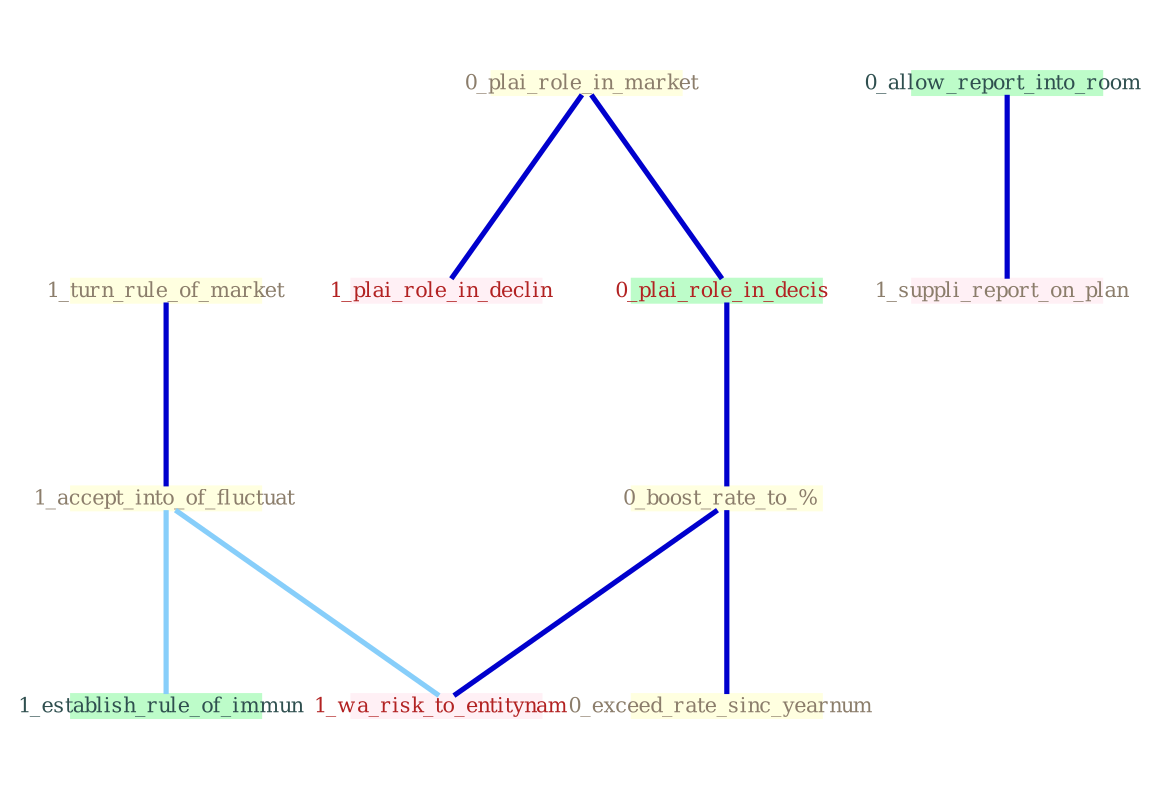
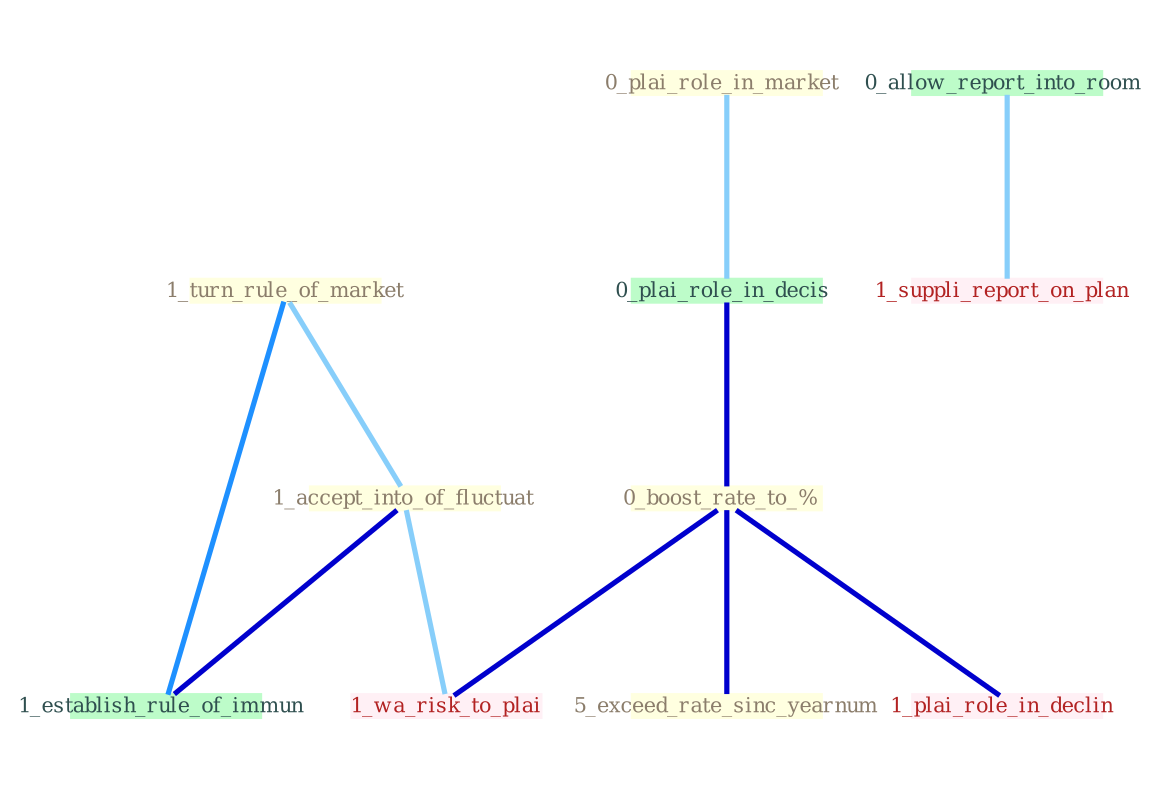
edge "0_plai_role_in_market" -- "1_plai_role_in_declin": now "0_boost_rate_to_%" -- "1_plai_role_in_declin"
edge "0_plai_role_in_market" -- "0_plai_role_in_decis": color #0000cd -> #87cefa
edge "0_allow_report_into_room" -- "1_suppli_report_on_plan": color #0000cd -> #87cefa
node "0_plai_role_in_decis": fontcolor #b22222 -> #2f4f4f
node "1_suppli_report_on_plan": fontcolor #8b7d6b -> #b22222
edge "1_turn_rule_of_market" -- "1_accept_into_of_fluctuat": color #0000cd -> #87cefa
edge "1_turn_rule_of_market" -- "1_establish_rule_of_immun": added
edge "1_accept_into_of_fluctuat" -- "1_establish_rule_of_immun": color #87cefa -> #0000cd
node "1_wa_risk_to_entitynam": label "1_wa_risk_to_entitynam" -> "1_wa_risk_to_plai"
node "0_exceed_rate_sinc_yearnum": label "0_exceed_rate_sinc_yearnum" -> "5_exceed_rate_sinc_yearnum"
